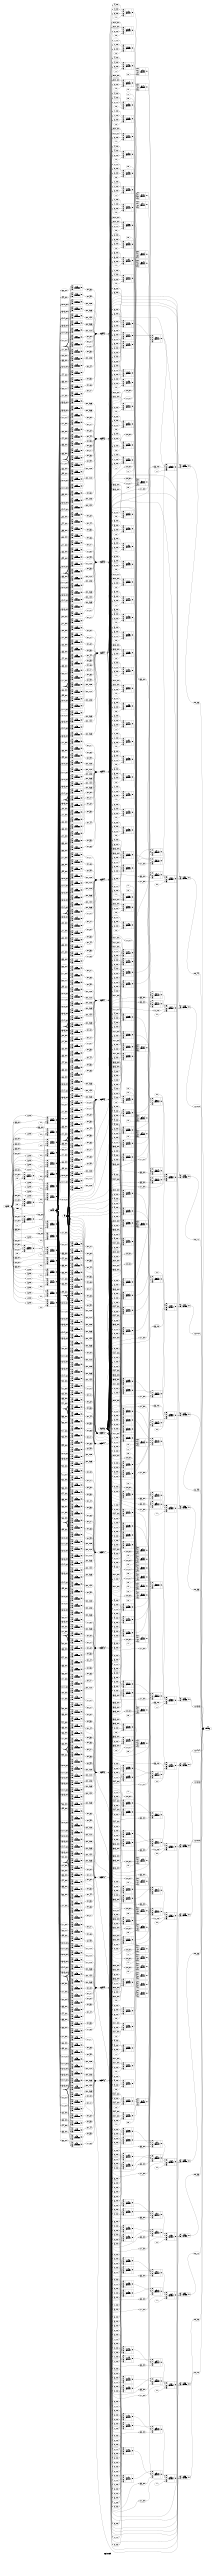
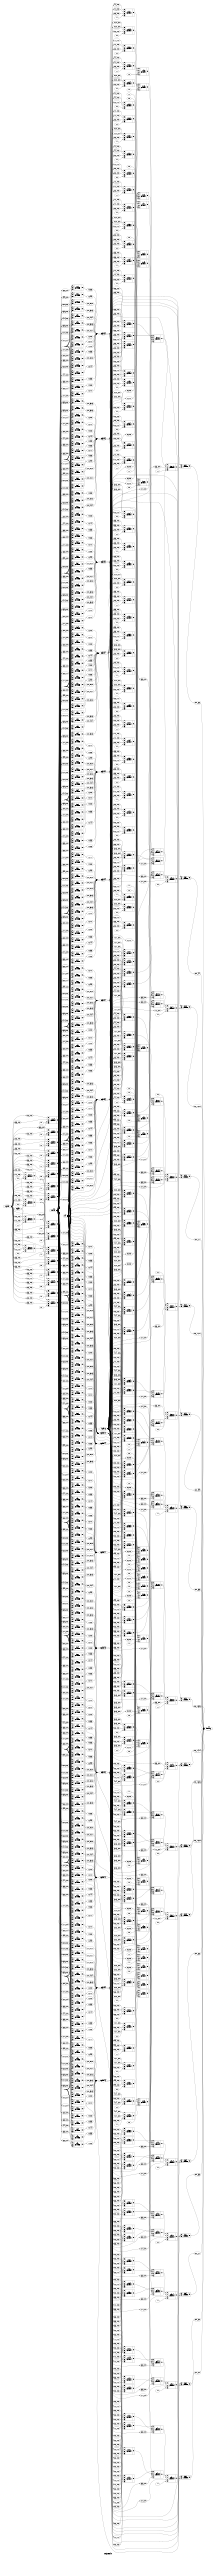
node "wrEn": label "wrEn" -> "regfile"
